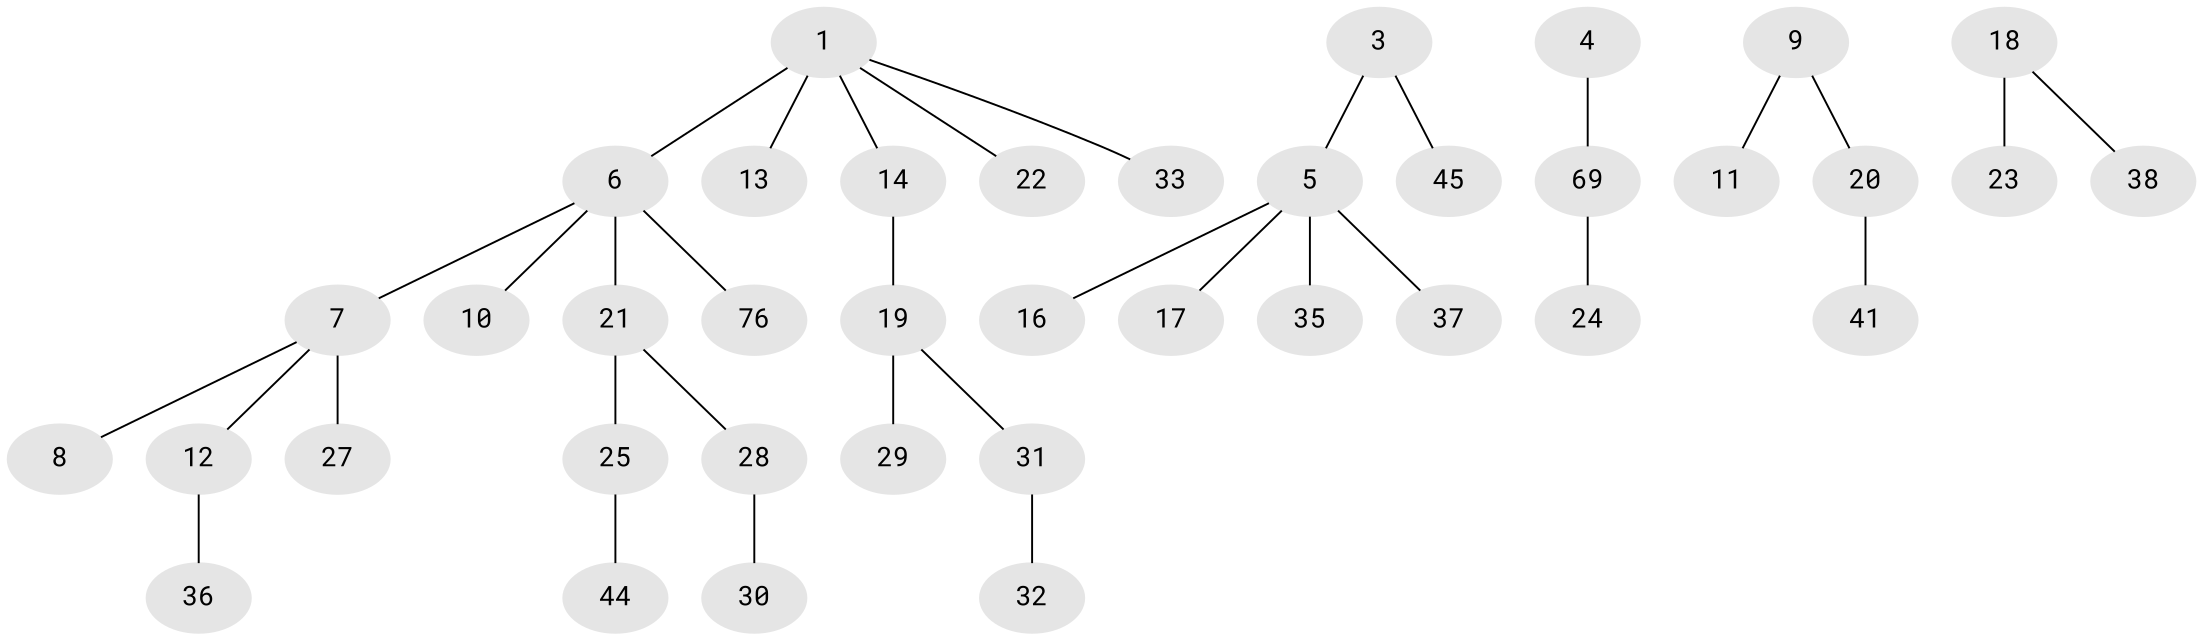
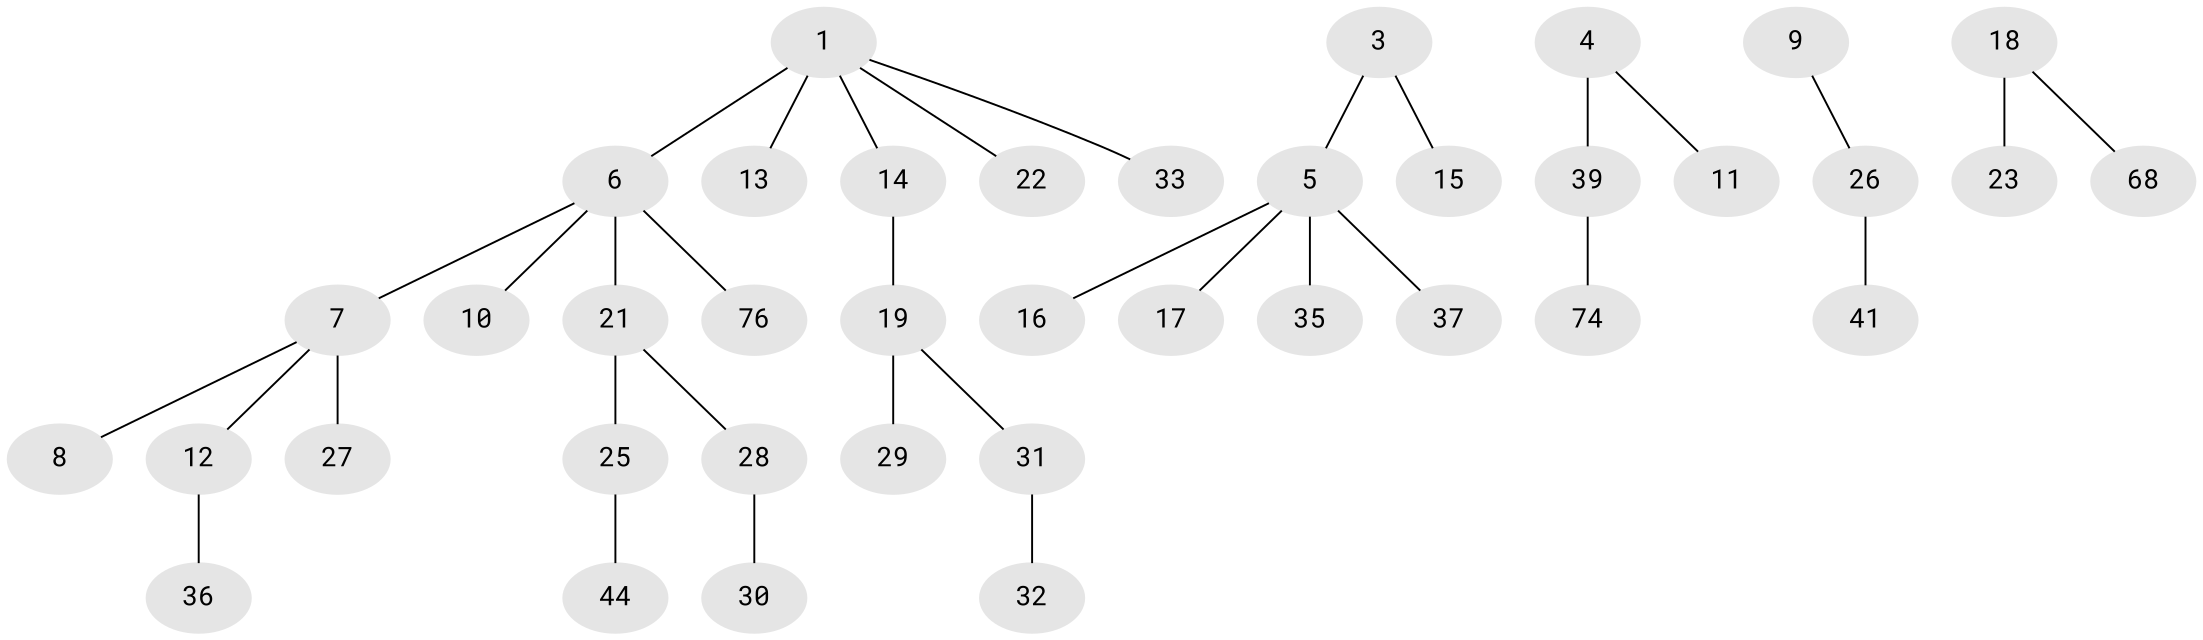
edge "9" -- "11": now "4" -- "11"
node "45": label "45" -> "15"
node "69": label "69" -> "39"
node "20": label "20" -> "26"
node "38": label "38" -> "68"
node "24": label "24" -> "74"
